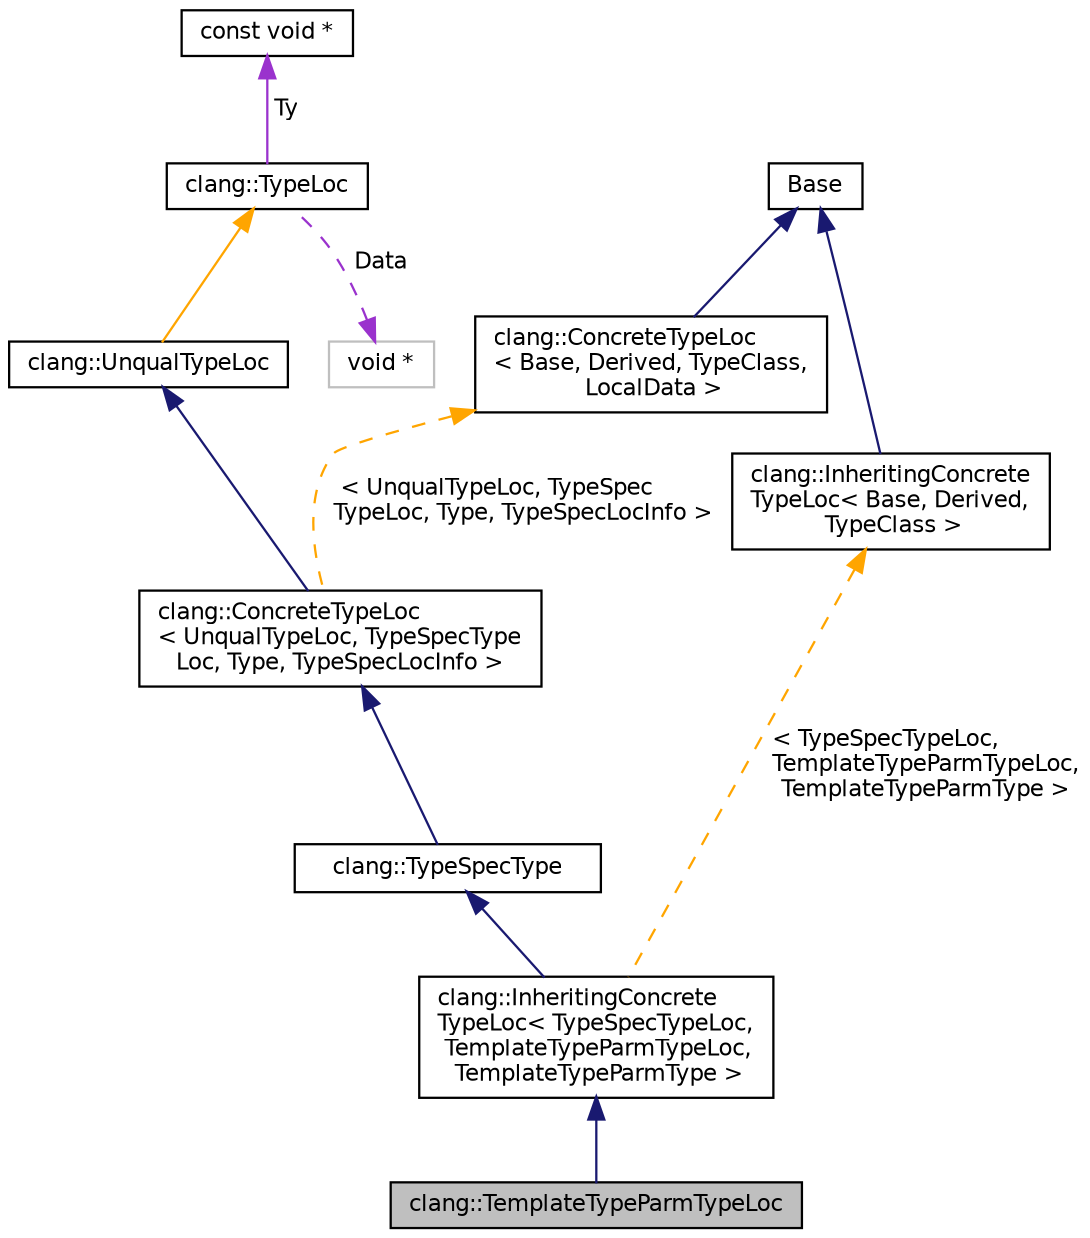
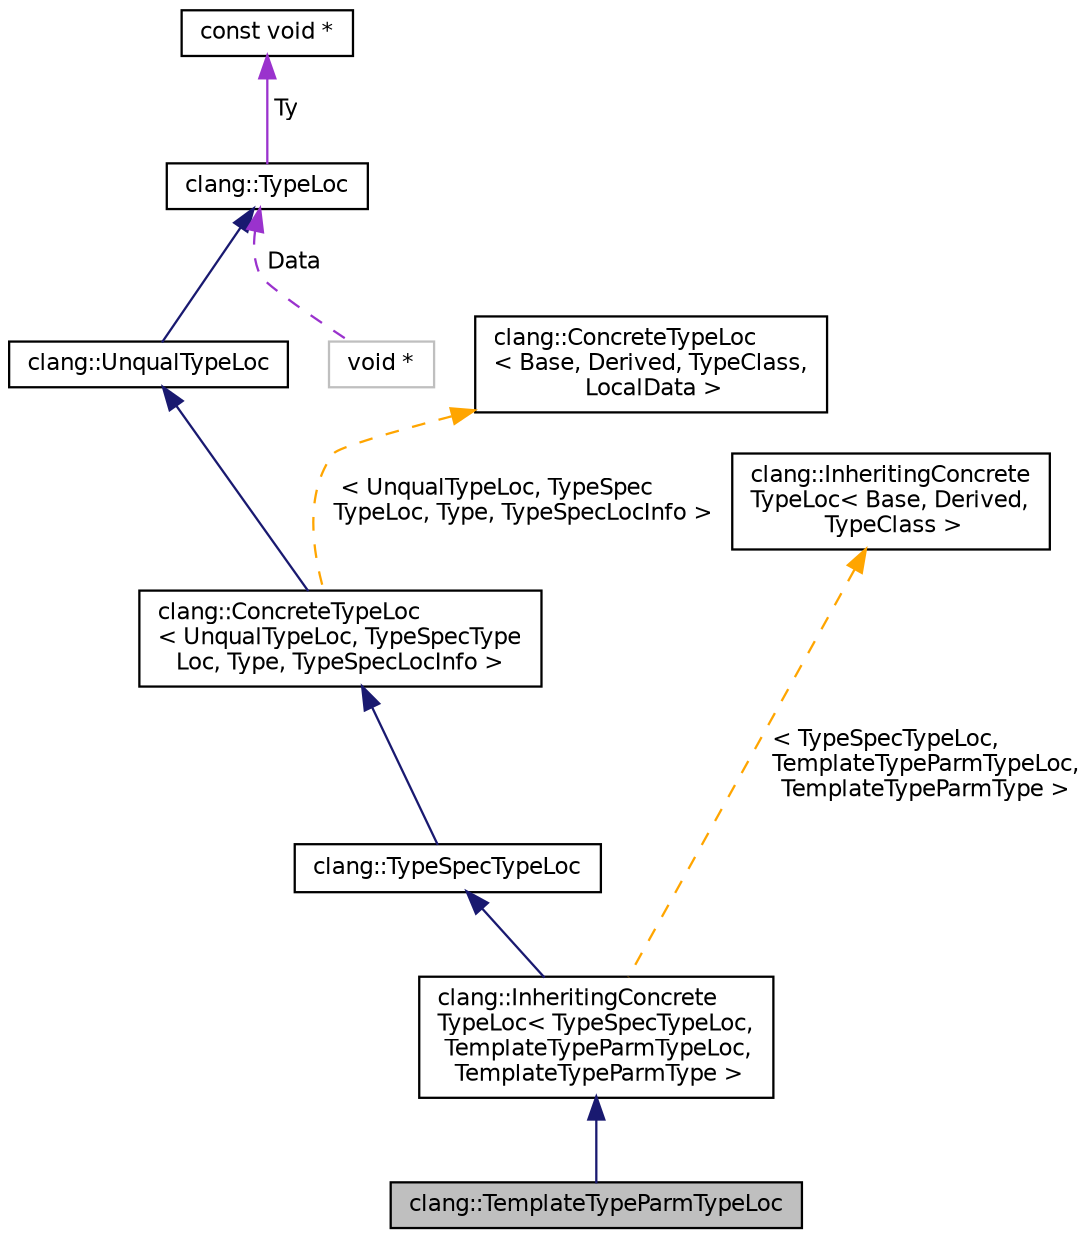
node "Base": removed
edge "clang::TypeLoc" -> "void *": reversed
edge "clang::UnqualTypeLoc" -> "clang::TypeLoc": color orange -> midnightblue
node "clang::TypeSpecType": label "clang::TypeSpecType" -> "clang::TypeSpecTypeLoc"
